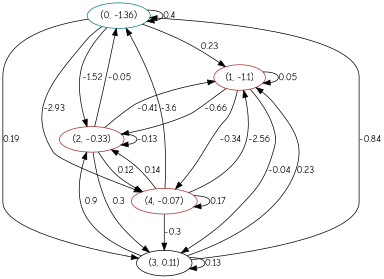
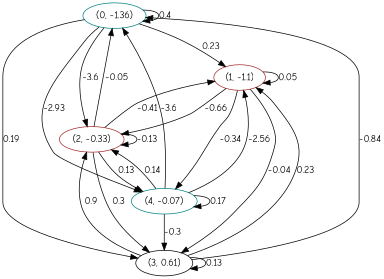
edge "(0, -1.36)" -> "(2, -0.33)": label "-1.52" -> "-3.6"
edge "(2, -0.33)" -> "(4, -0.07)": label "0.12" -> "0.13"
node "(4, -0.07)": color brown -> teal
node "(3, 0.11)": label "(3, 0.11)" -> "(3, 0.61)"
